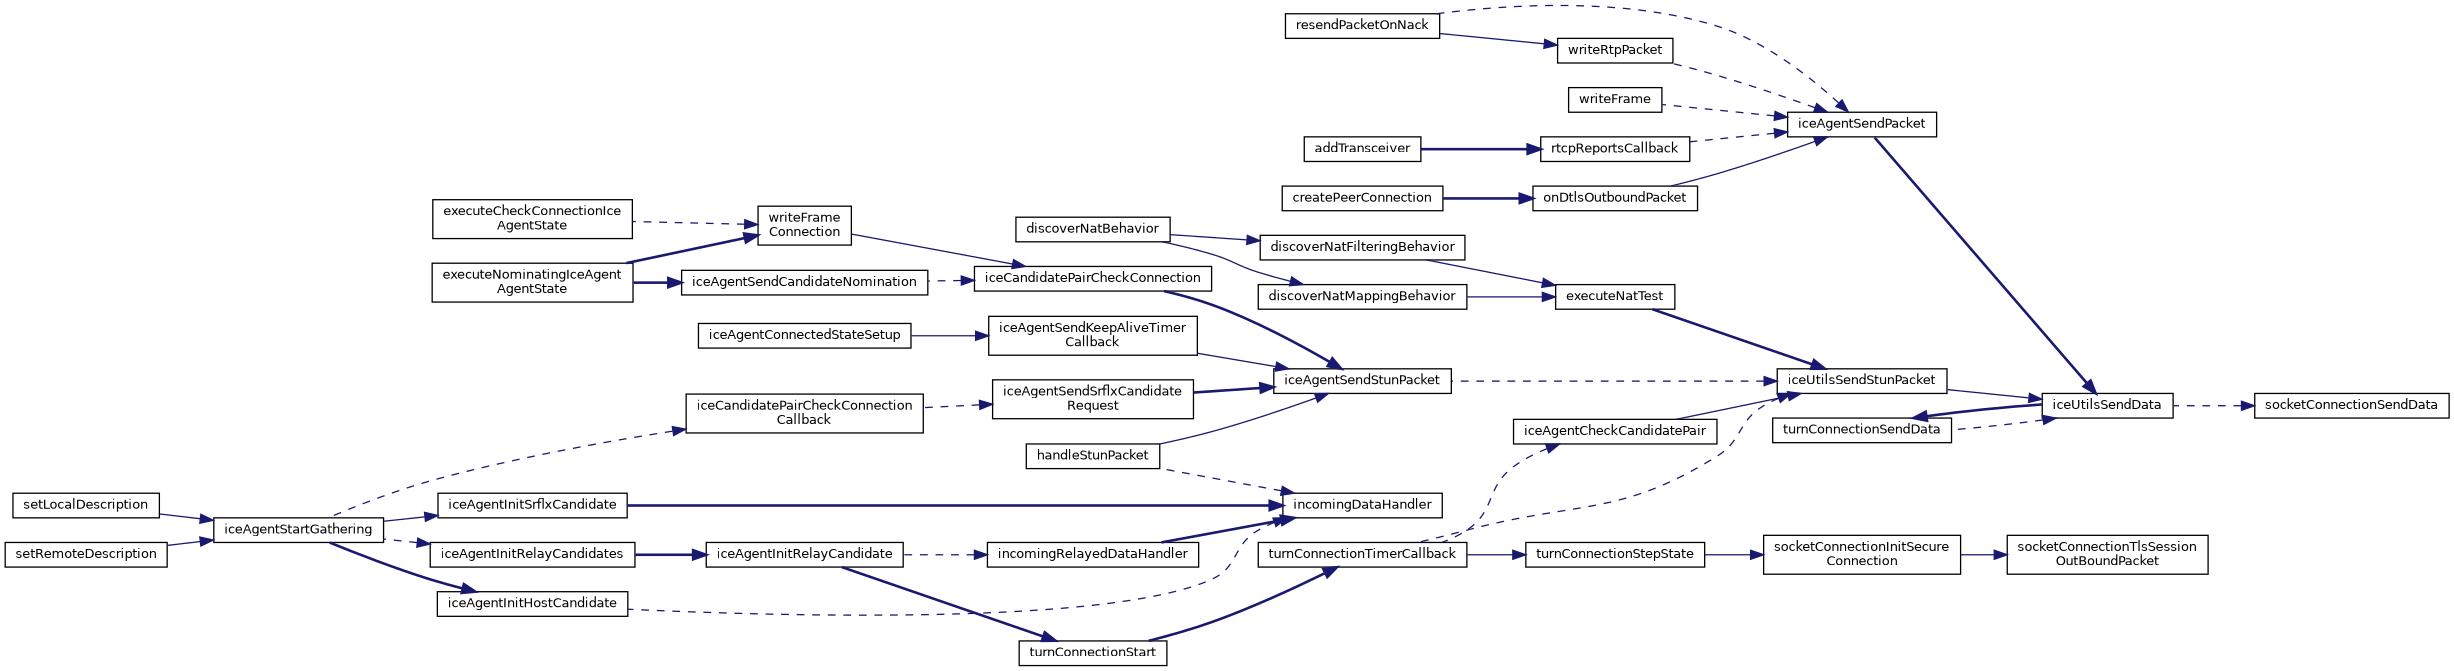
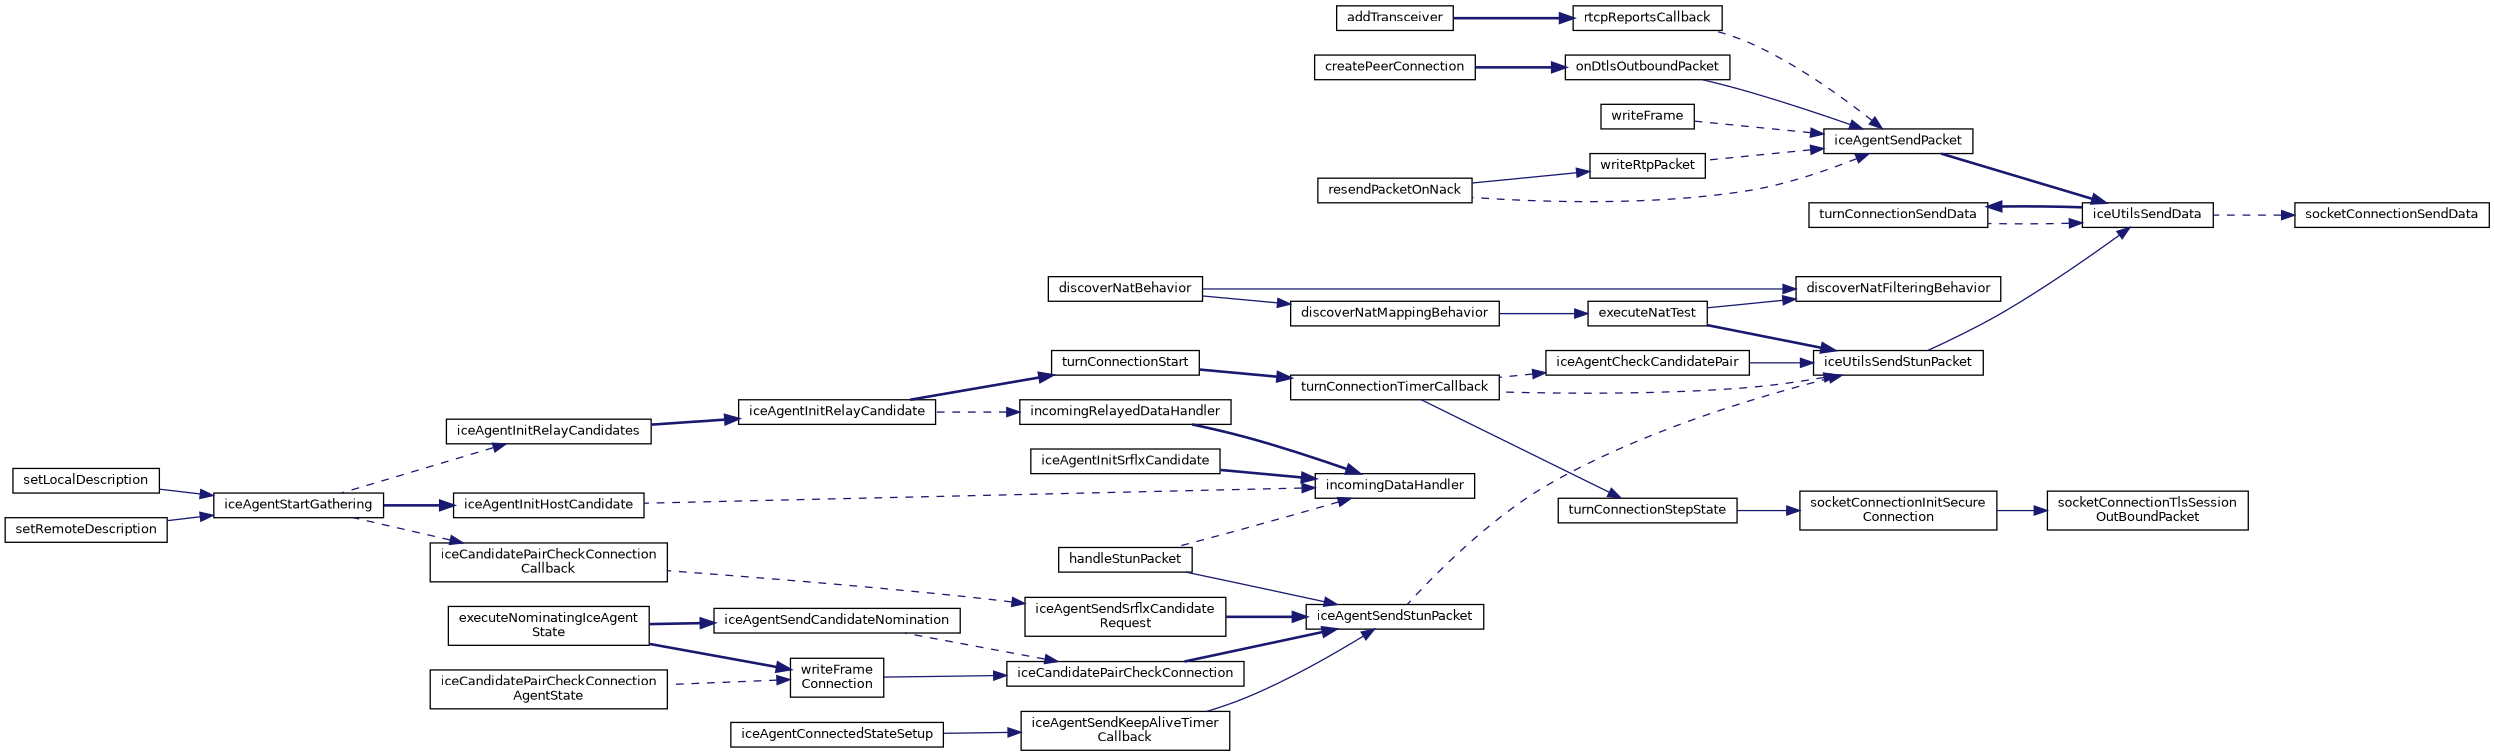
node "executeCheckConnectionIce AgentState": label "executeCheckConnectionIce AgentState" -> "iceCandidatePairCheckConnection AgentState"
edge "discoverNatFilteringBehavior" -> "executeNatTest": reversed
node "executeNominatingIceAgent AgentState": label "executeNominatingIceAgent AgentState" -> "executeNominatingIceAgent State"
edge "iceAgentStartGathering" -> "iceAgentInitSrflxCandidate": removed
